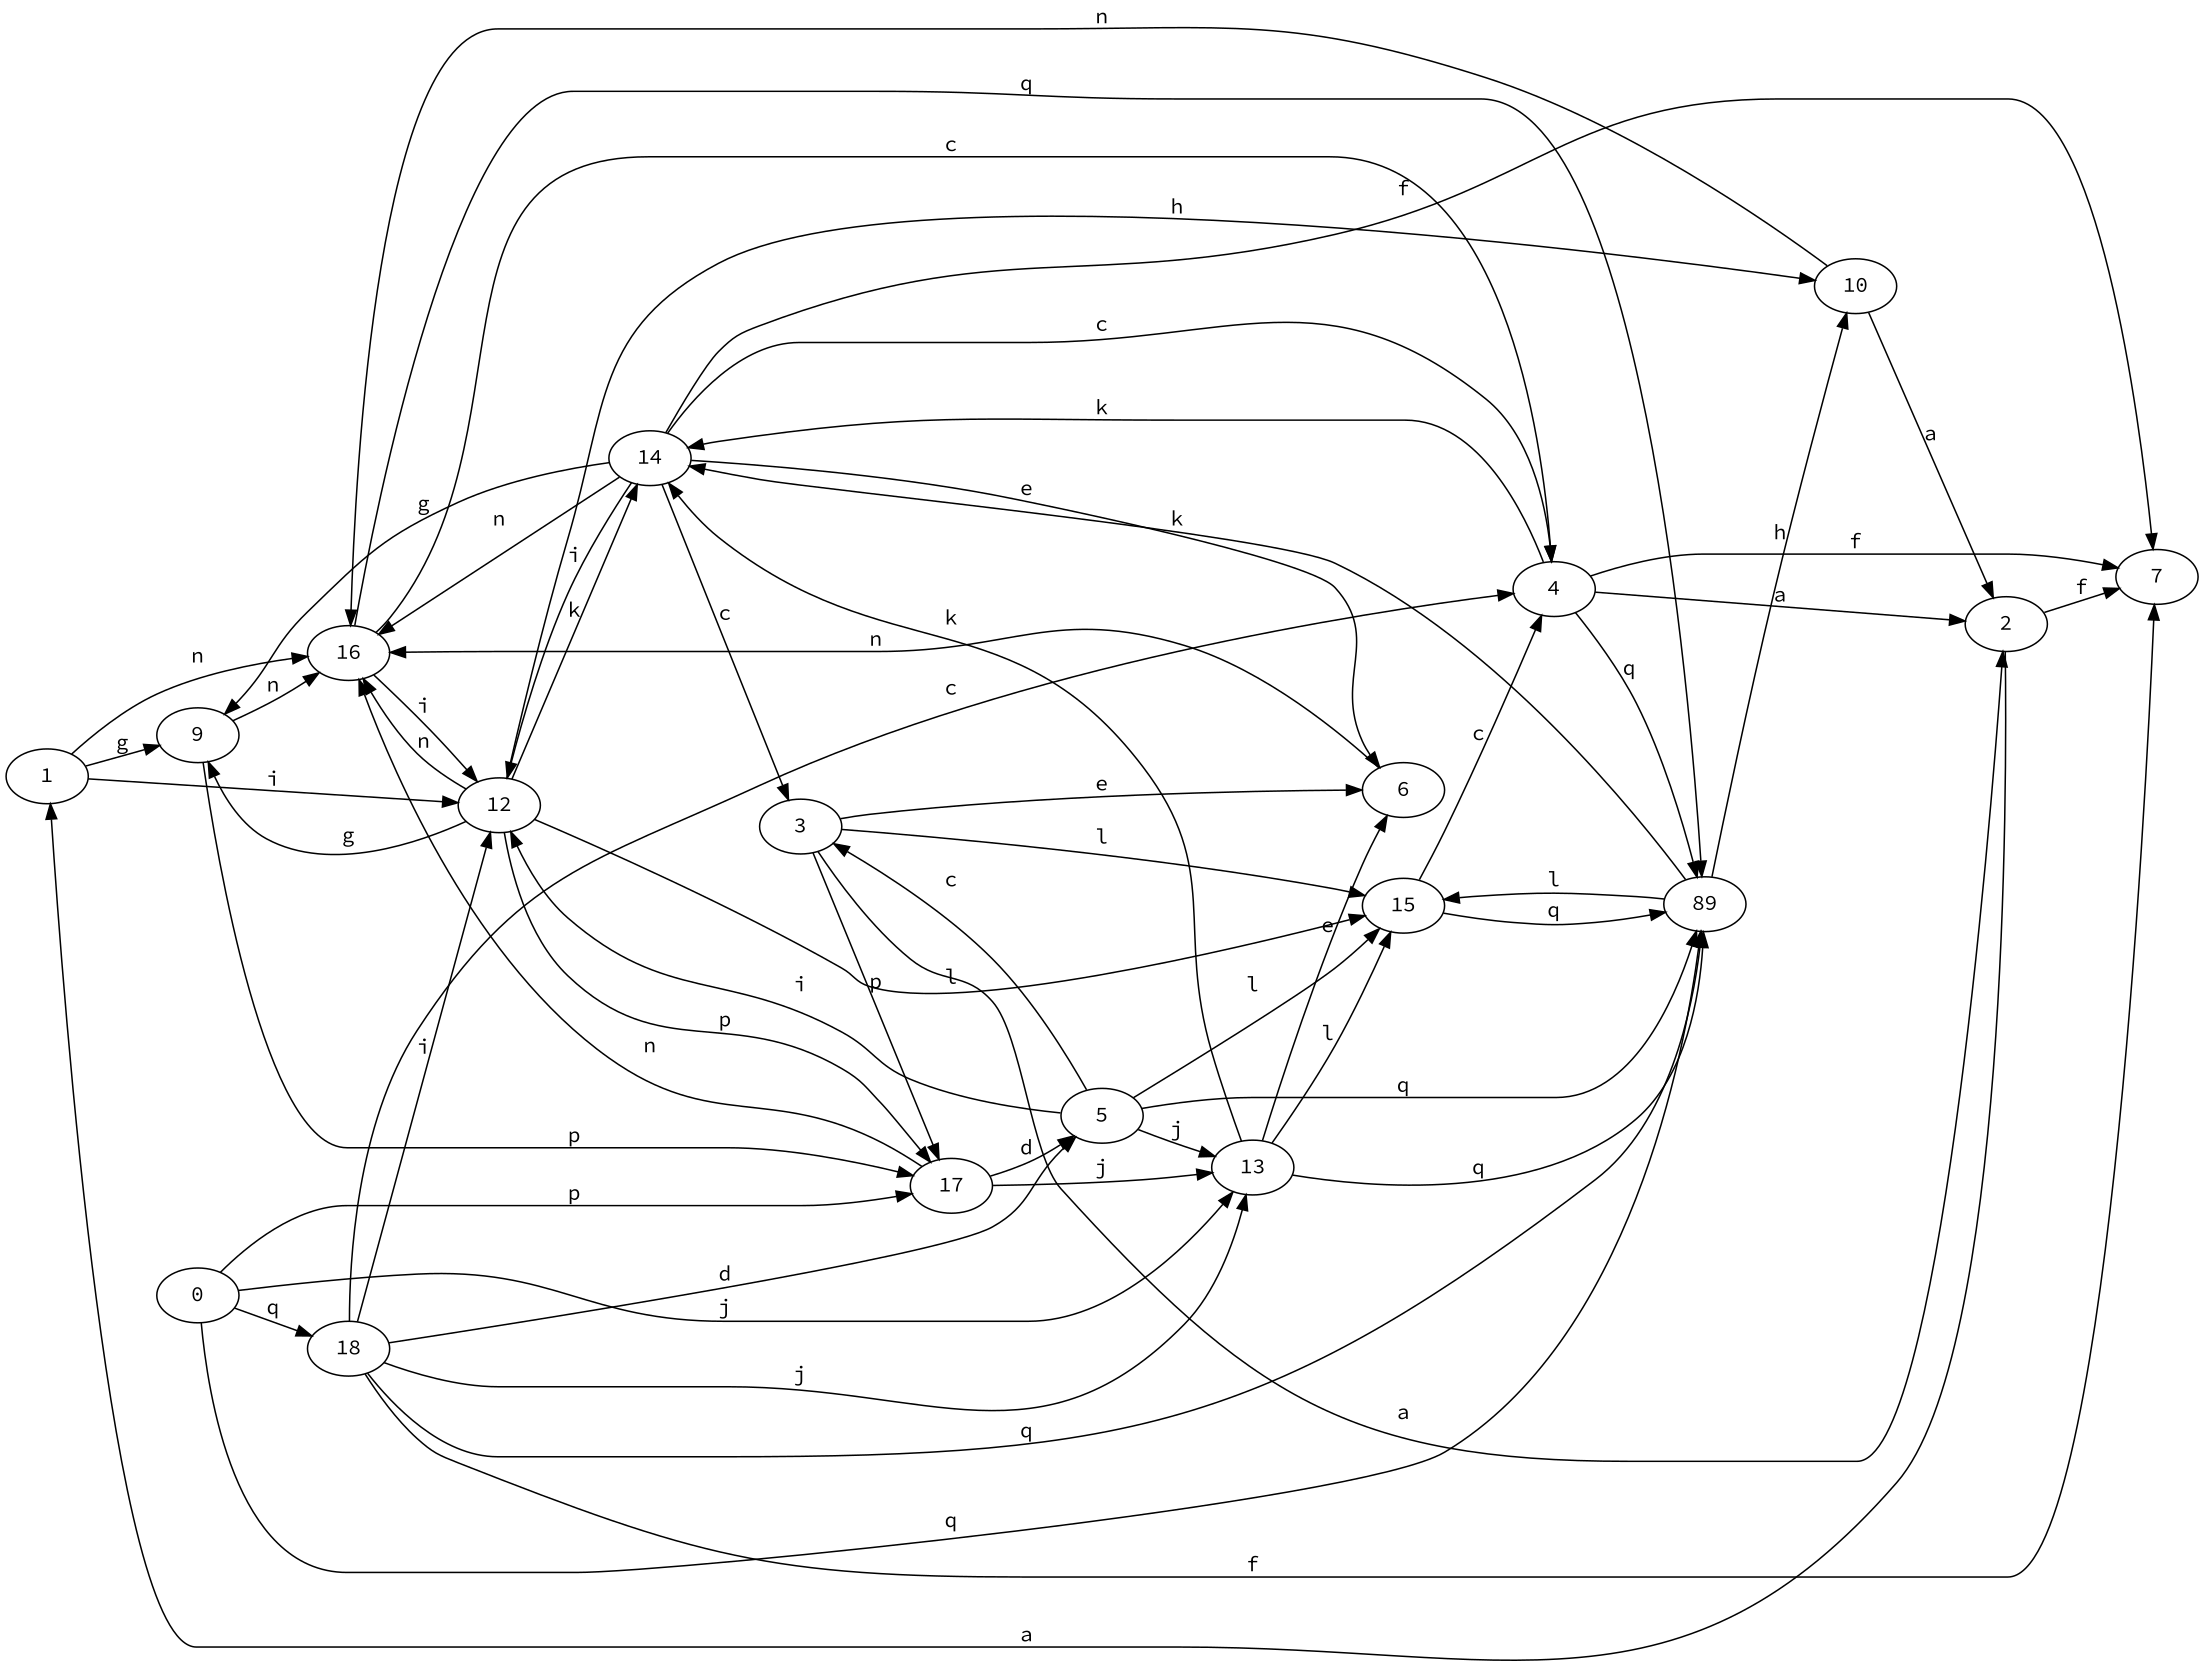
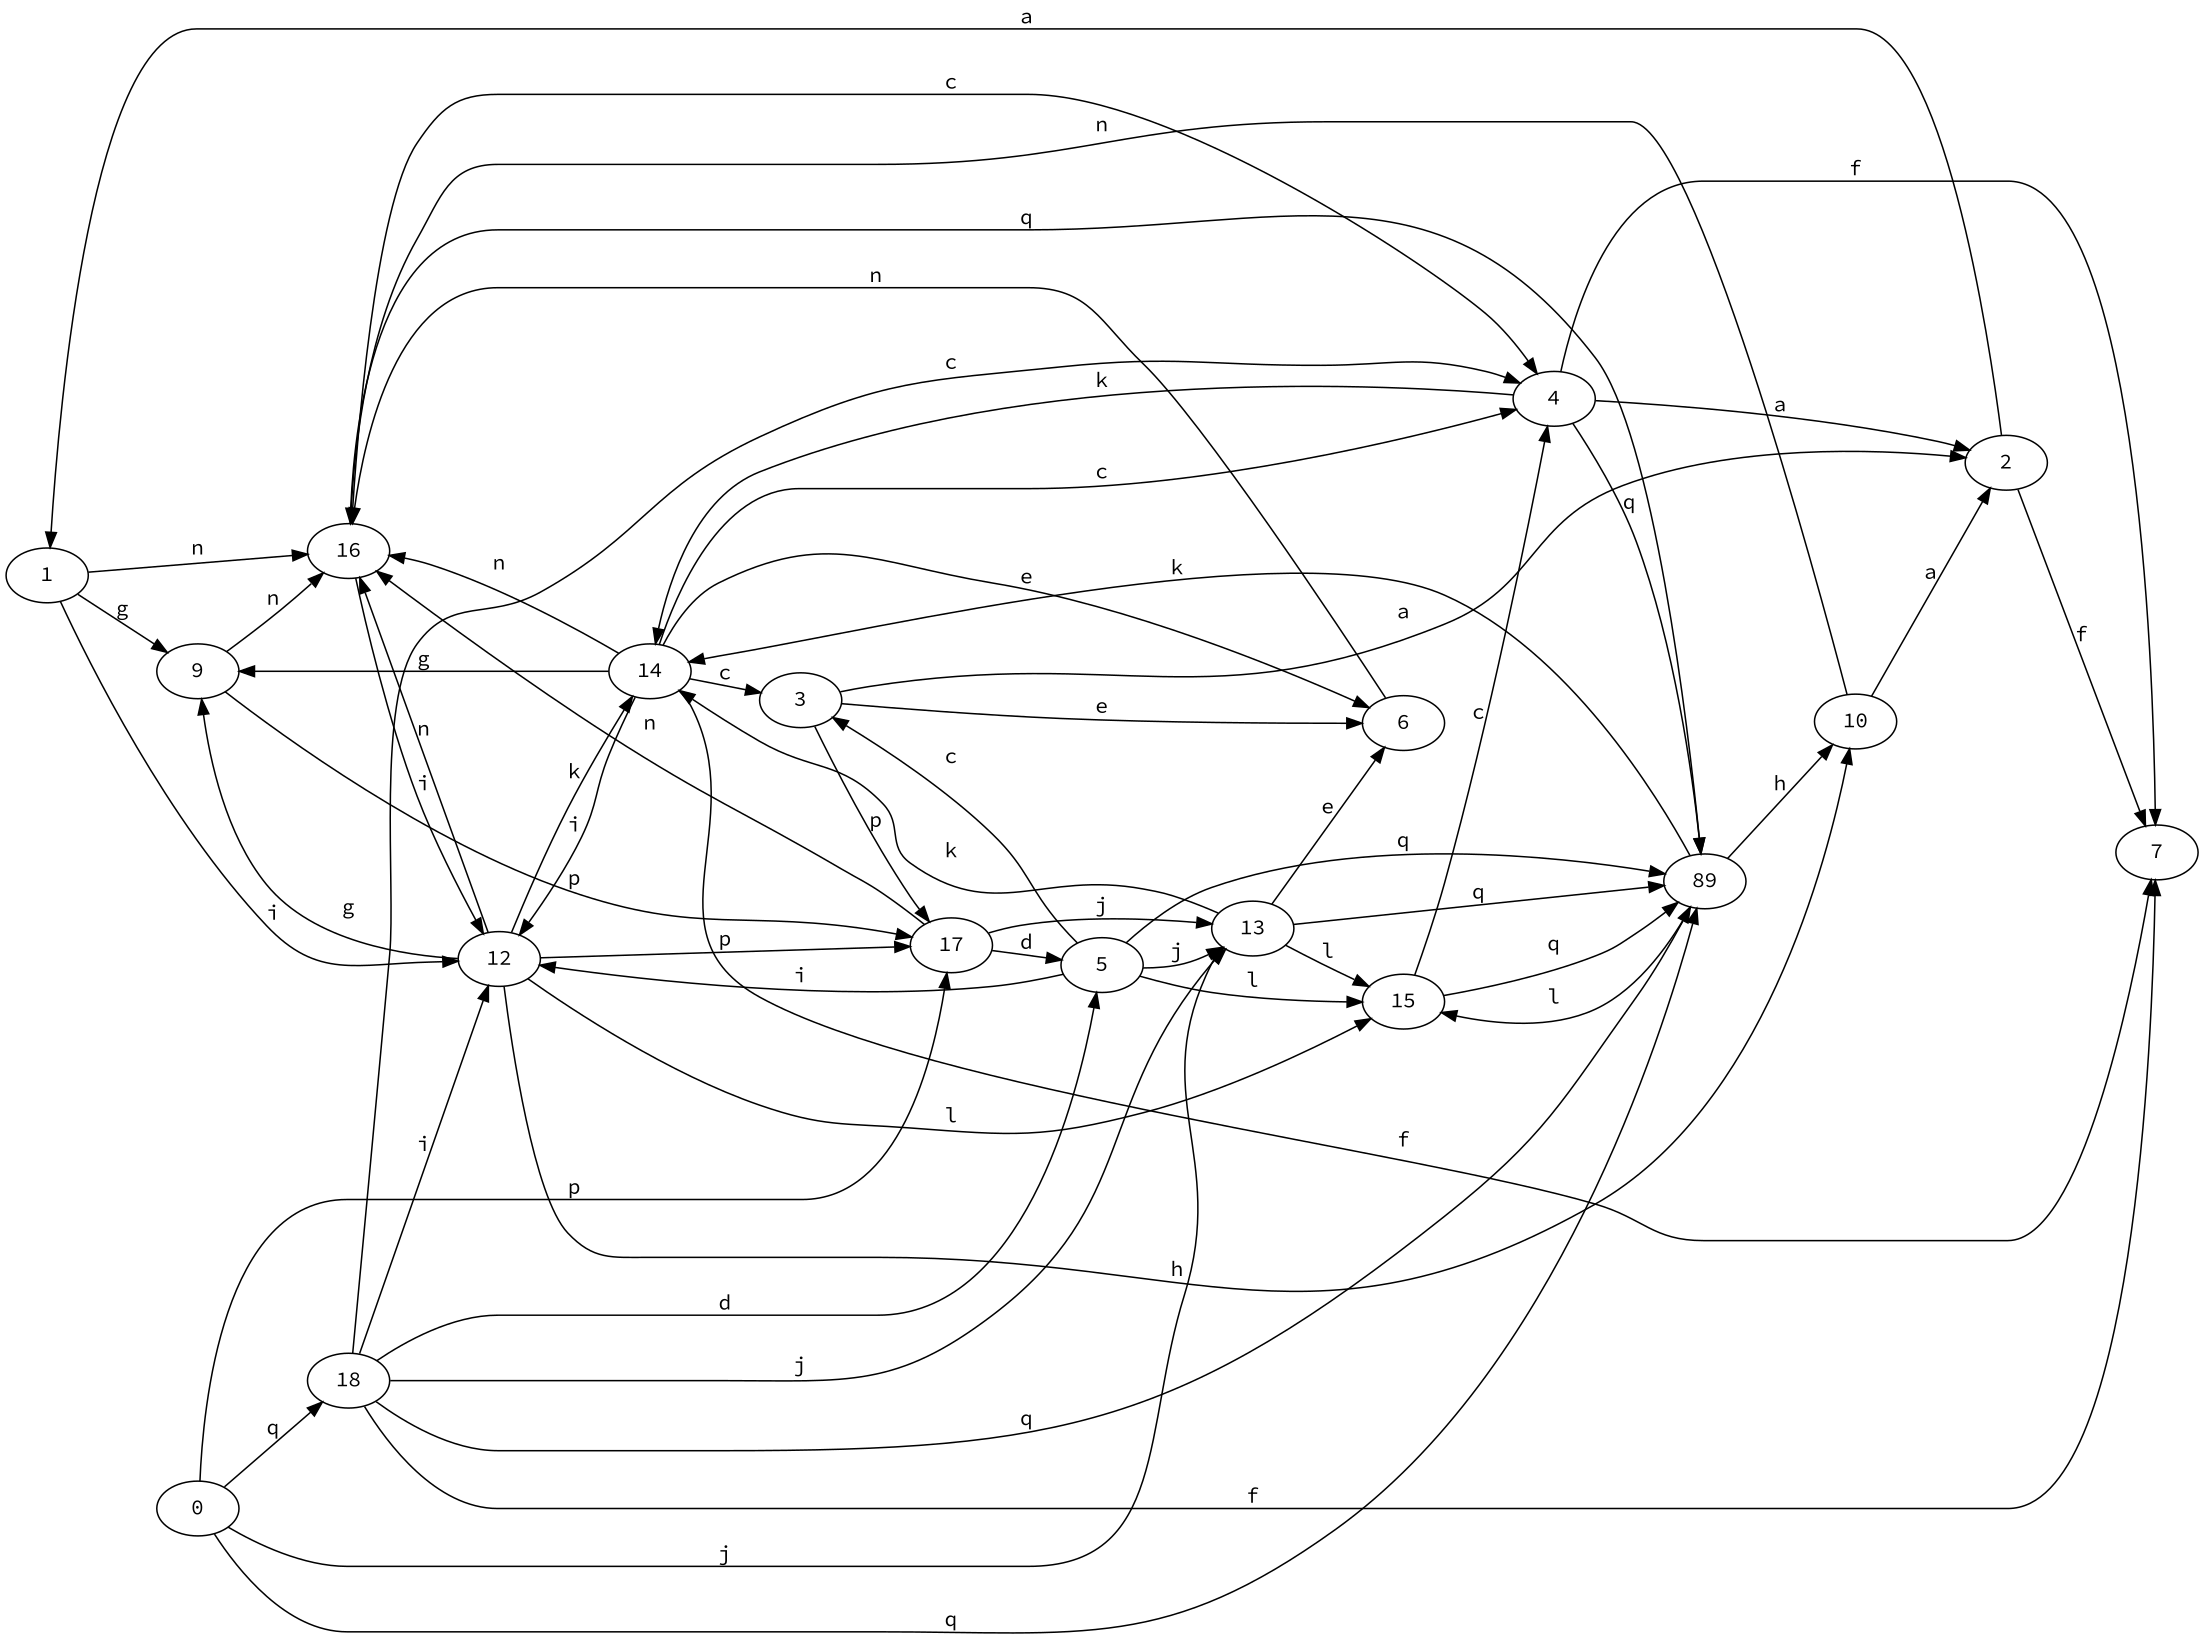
edge "3" -> "15": removed, label "l"
